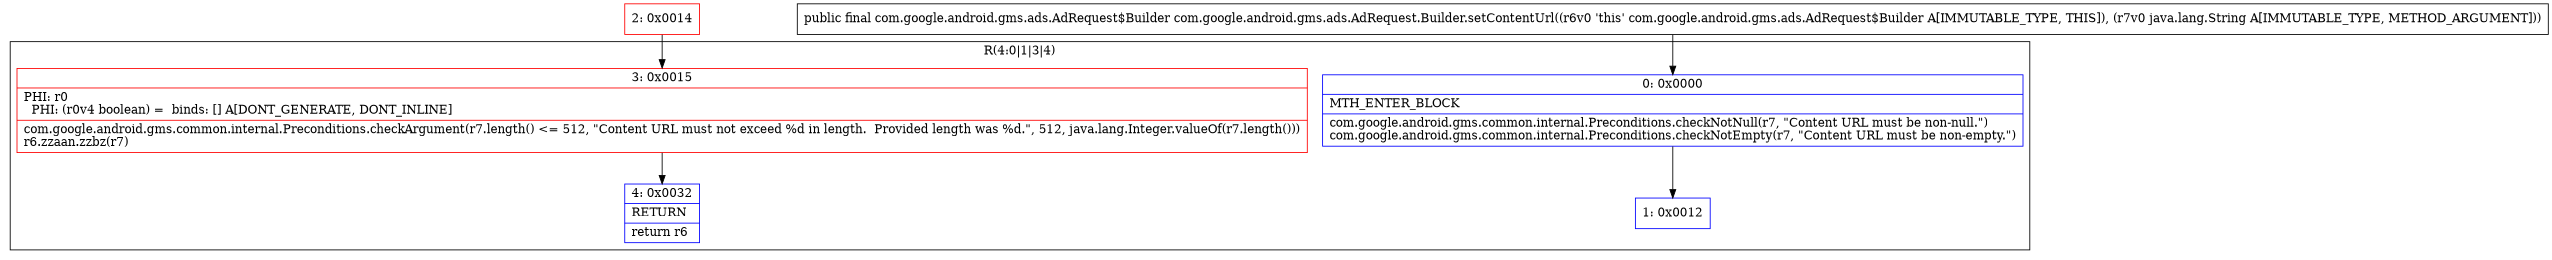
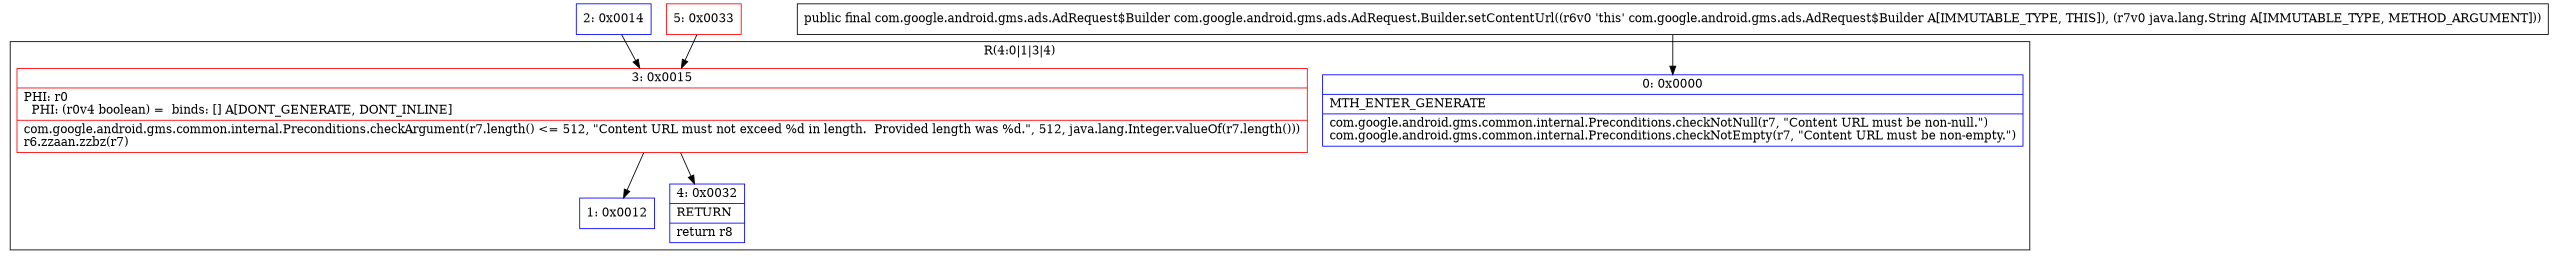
node "2: 0x0014": color red -> blue
node "5: 0x0033": added
node "0: 0x0000": text "MTH_ENTER_BLOCK" -> "MTH_ENTER_GENERATE"
edge "0: 0x0000" -> "1: 0x0012": now "3: 0x0015" -> "1: 0x0012"
node "4: 0x0032": text "return r6" -> "return r8"
